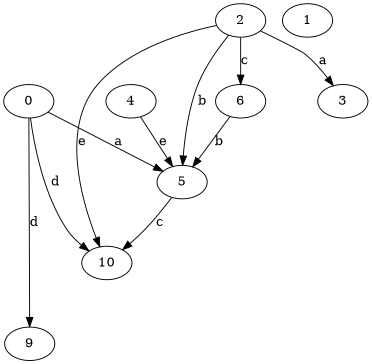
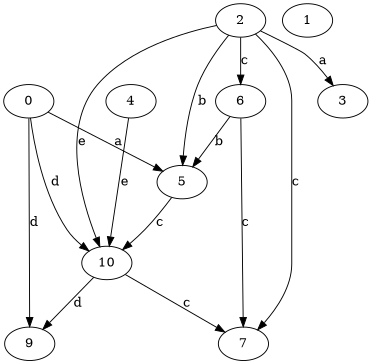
edge "4" -> "5": now "4" -> "10"
edge "10" -> "9": added, label "d"
node "7": added
